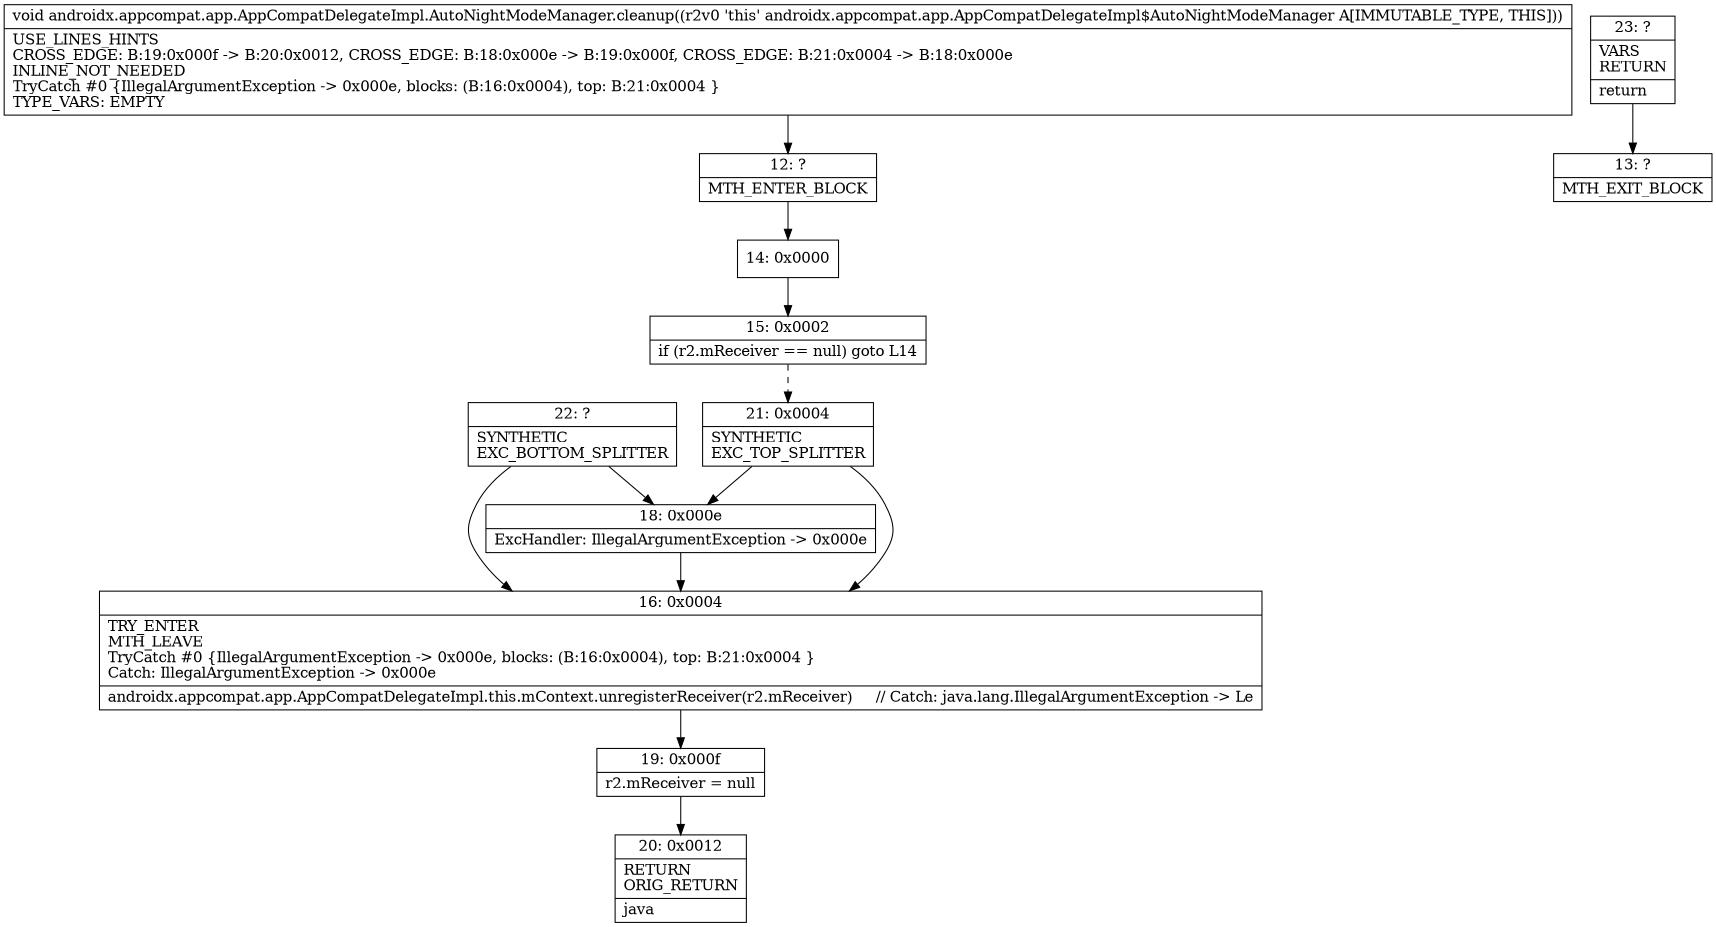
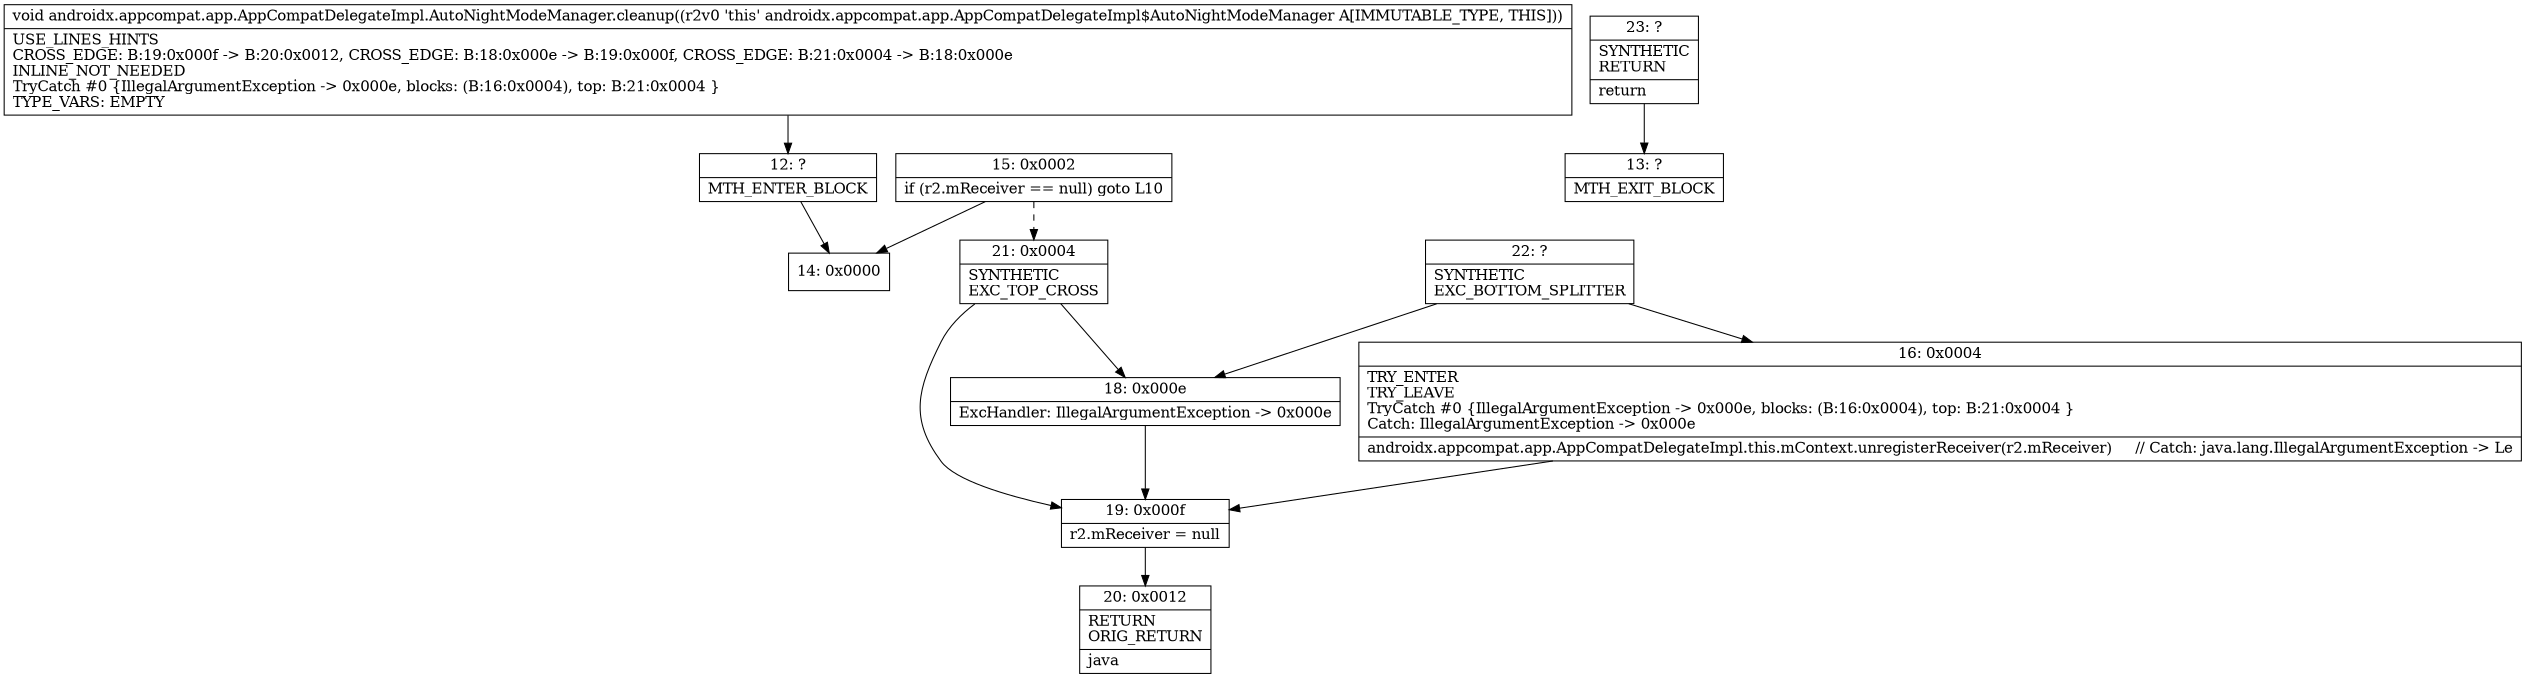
node "23: ?": text "VARS" -> "SYNTHETIC"
edge "14: 0x0000" -> "15: 0x0002": reversed
node "15: 0x0002": text "if (r2.mReceiver == null) goto L14" -> "if (r2.mReceiver == null) goto L10"
node "21: 0x0004": text "EXC_TOP_SPLITTER" -> "EXC_TOP_CROSS"
edge "21: 0x0004" -> "16: 0x0004": now "21: 0x0004" -> "19: 0x000f"
edge "18: 0x000e" -> "16: 0x0004": now "18: 0x000e" -> "19: 0x000f"
node "16: 0x0004": text "MTH_LEAVE" -> "TRY_LEAVE"
